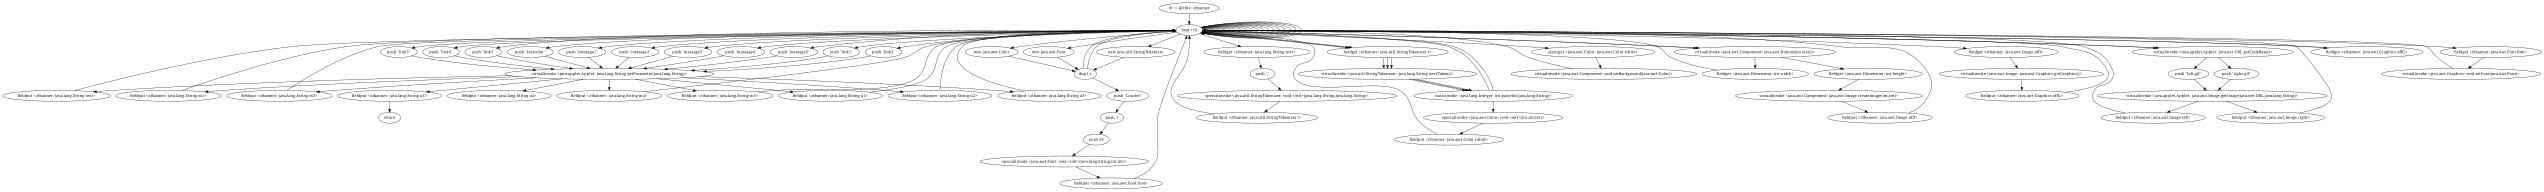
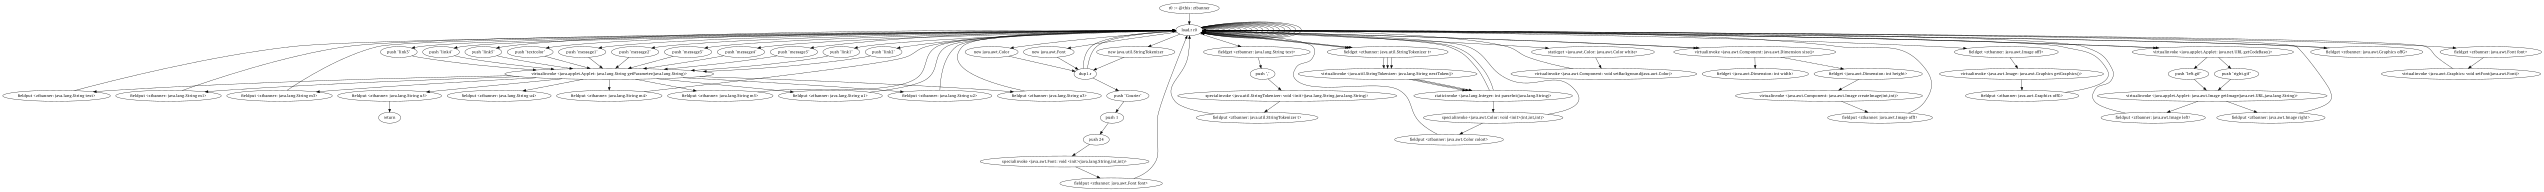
edge "fieldget <java.awt.Dimension: int width>" -> "load.r r0": now "specialinvoke <java.awt.Color: void <init>(int,int,int)>" -> "load.r r0"
